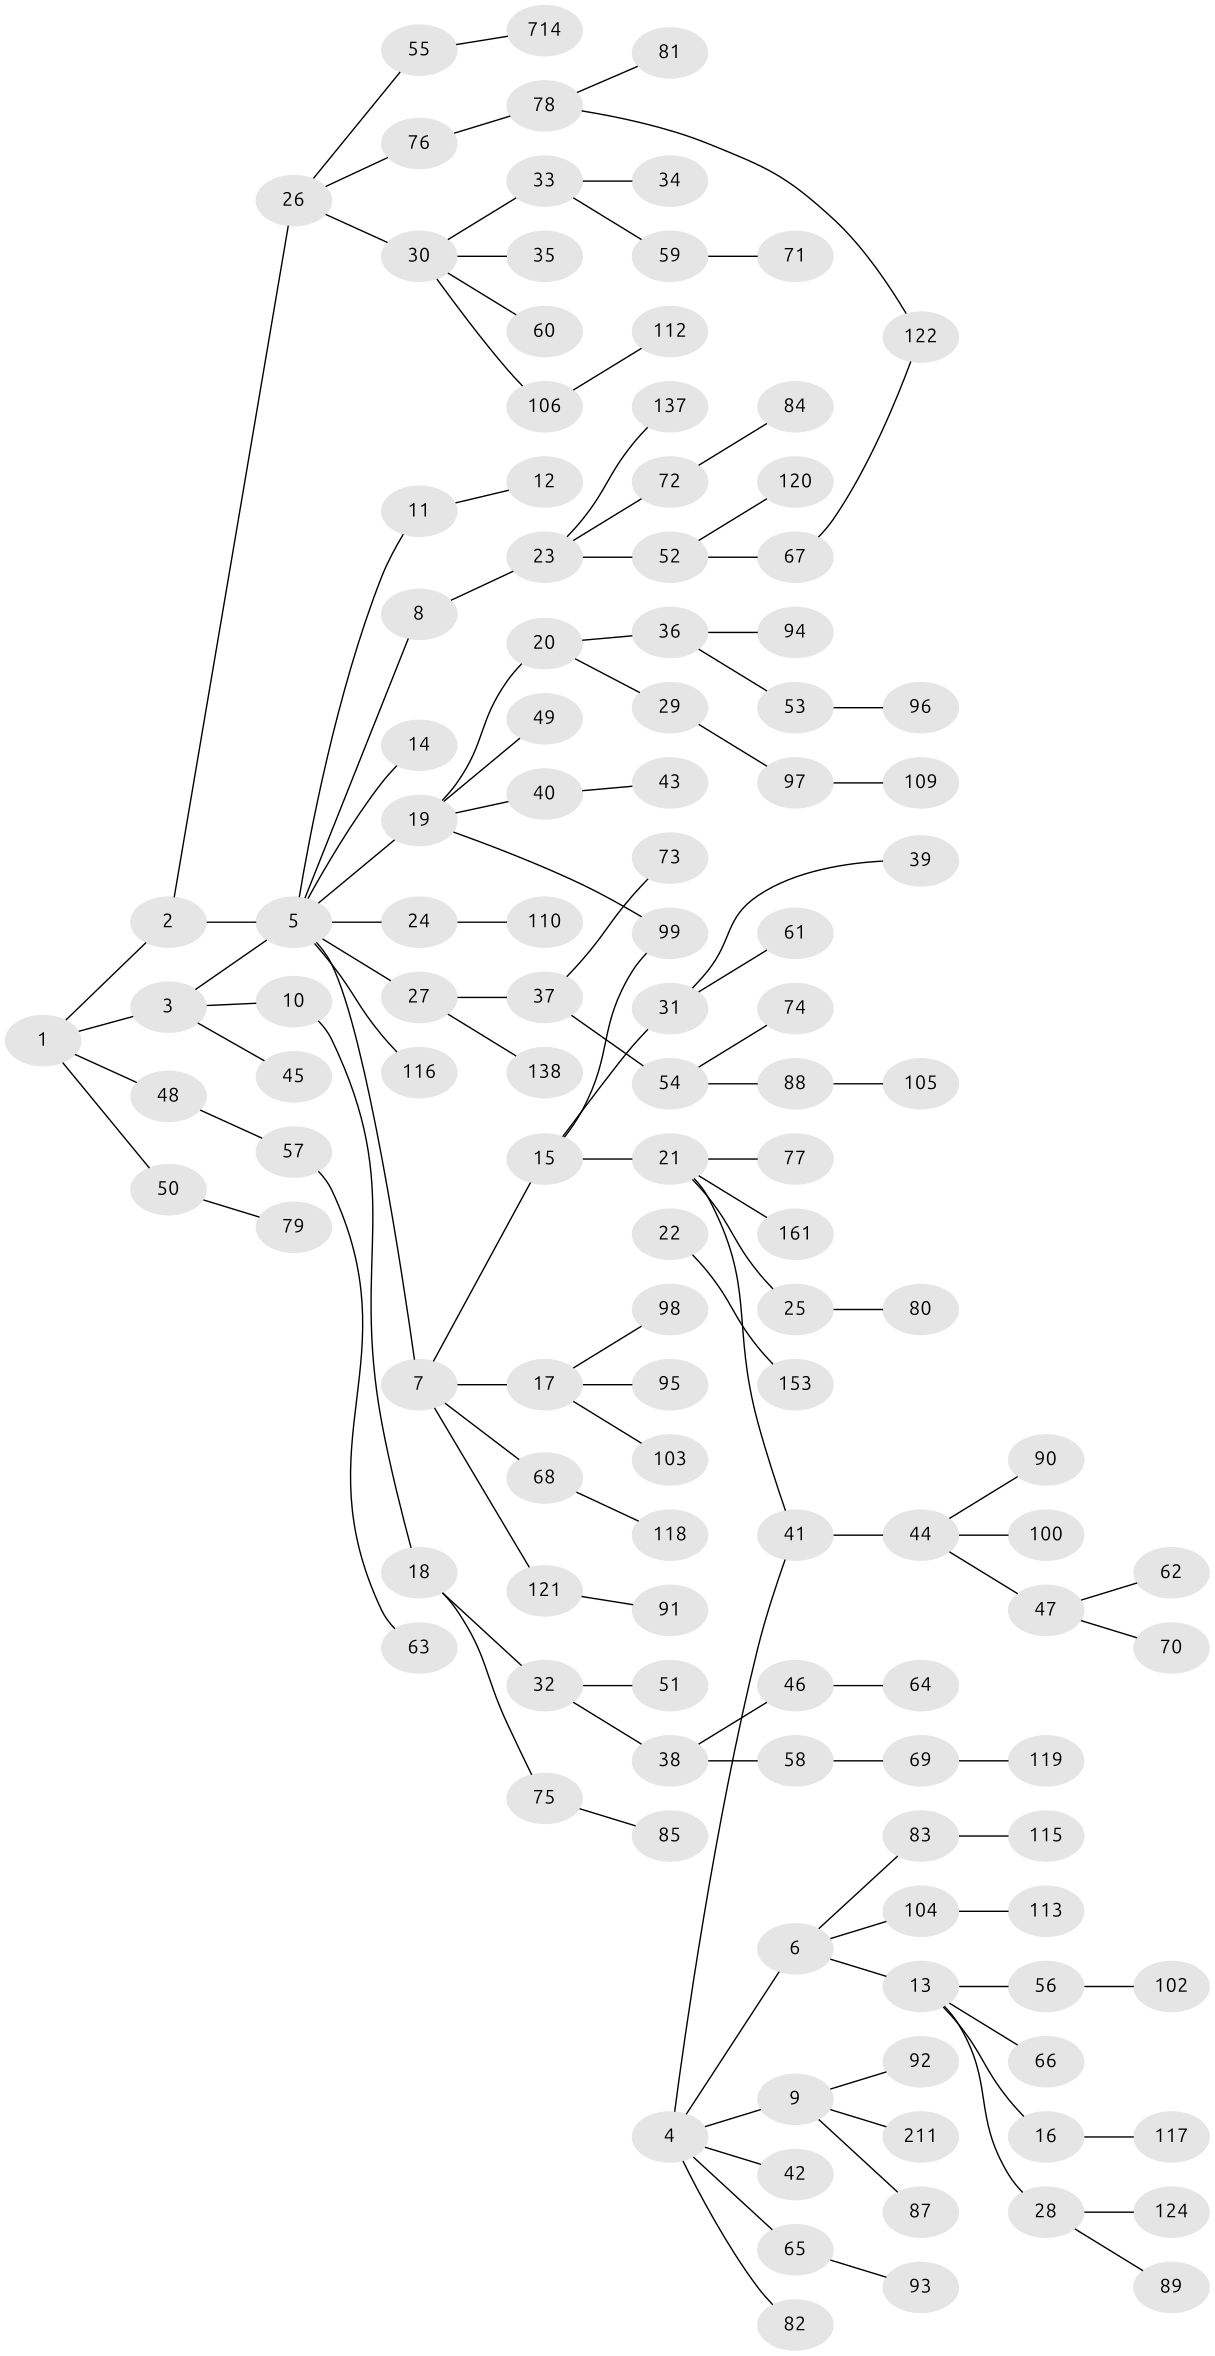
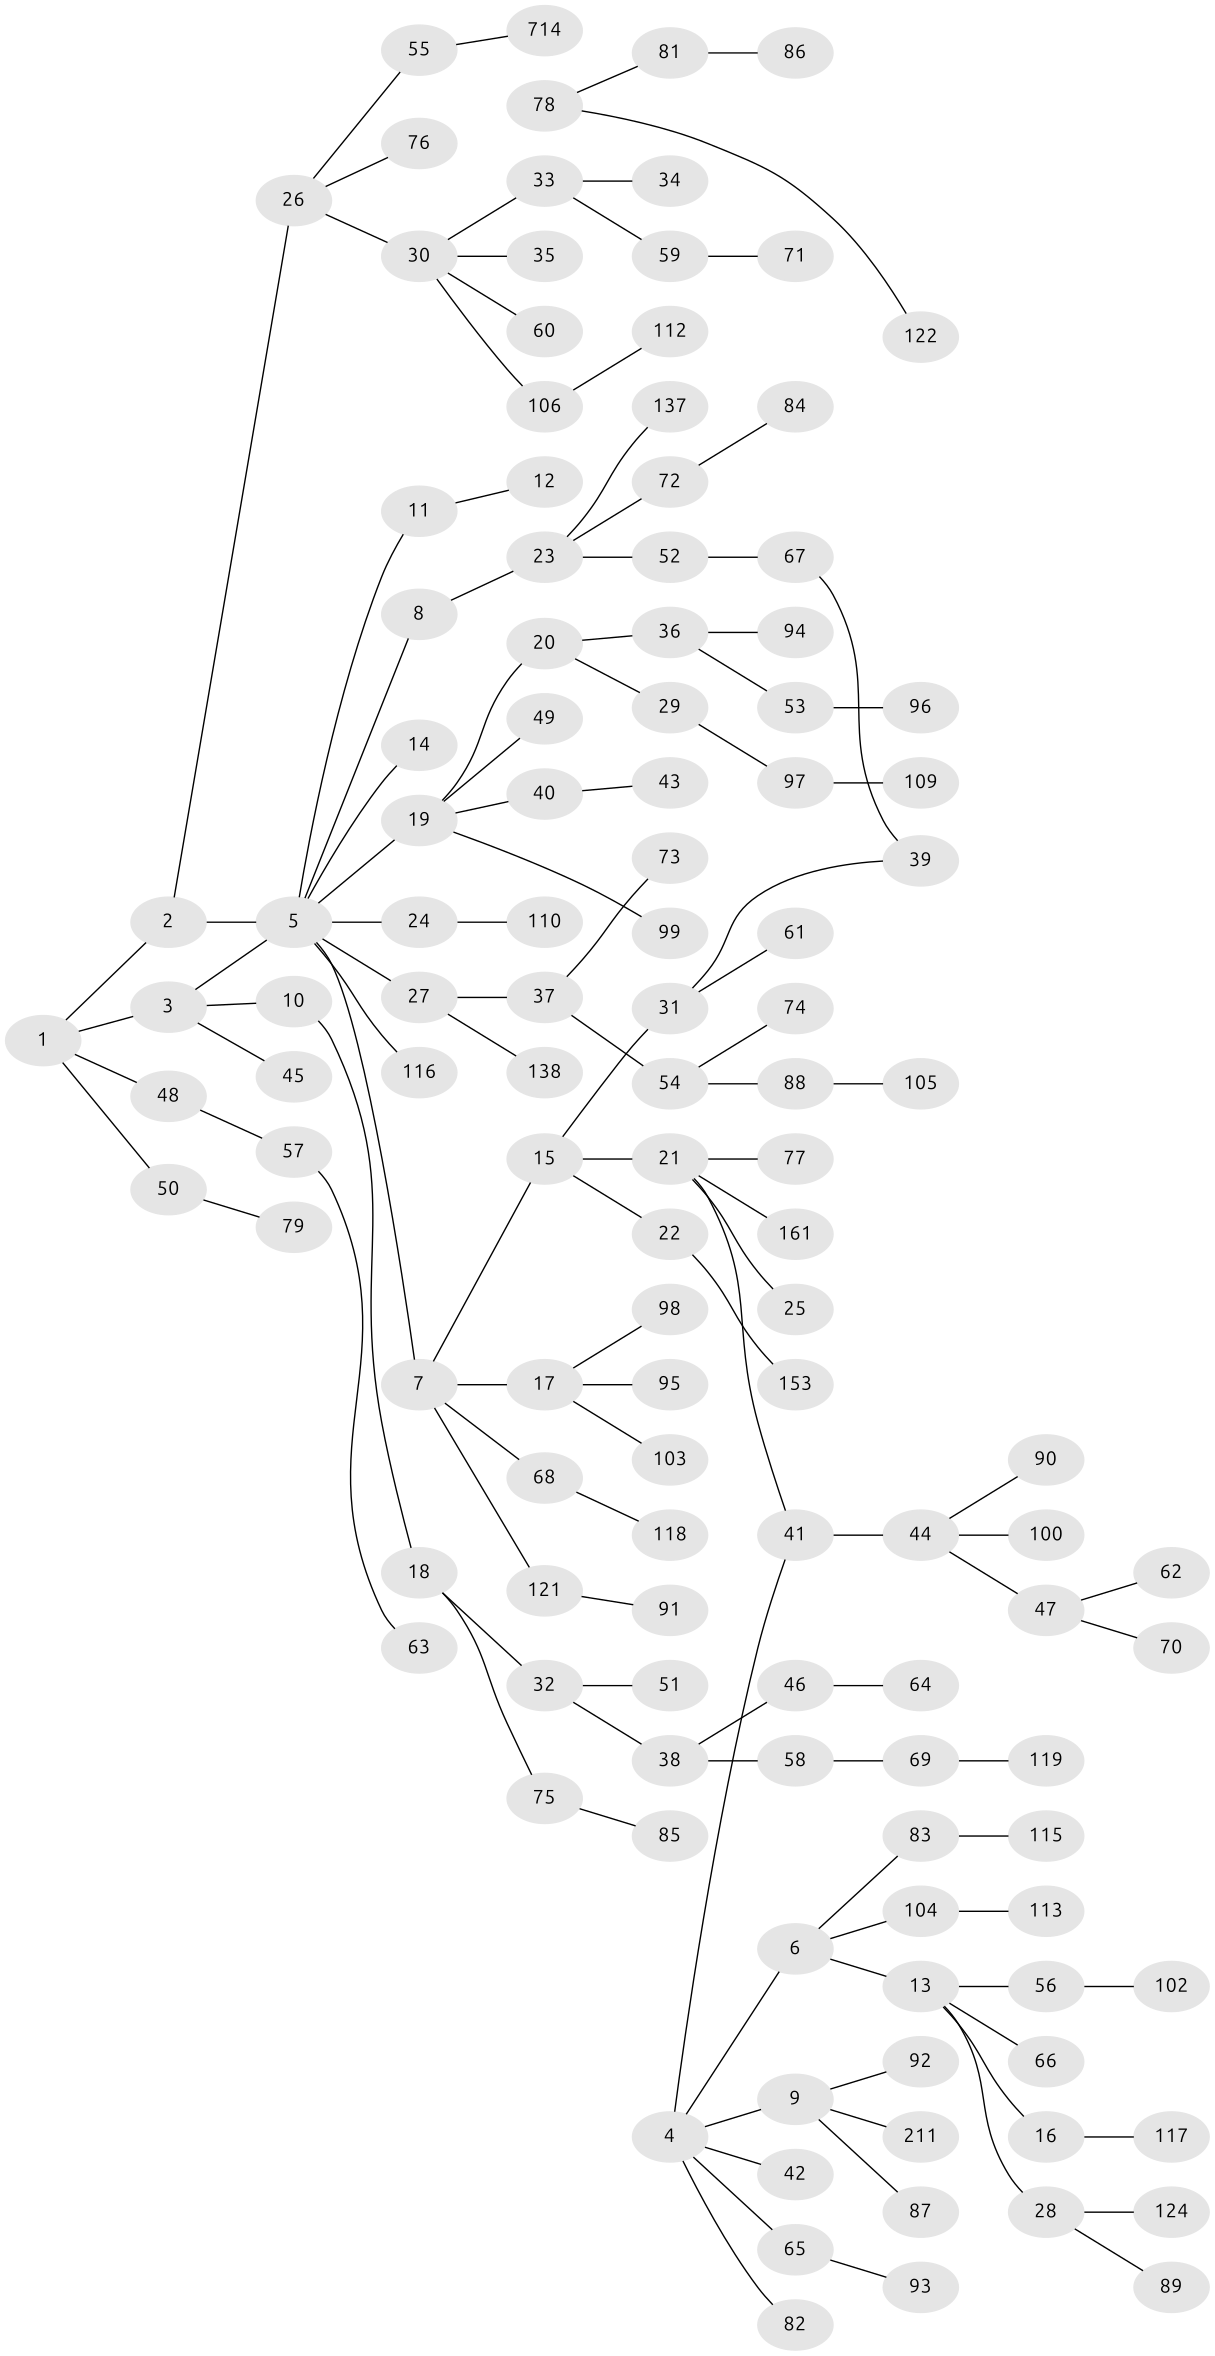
node "86": added
edge "78" -- "76": removed
edge "122" -- "67": now "39" -- "67"
node "120": removed
edge "99" -- "15": now "22" -- "15"
node "80": removed
